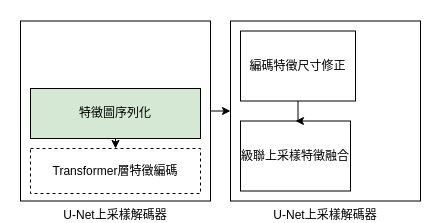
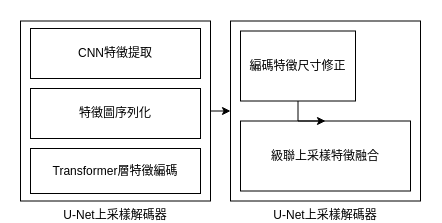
node "CNN特徵提取": added
node "特徵圖序列化": fillcolor #d5e8d4 -> #ffffff
edge "特徵圖序列化" -> "Transformer層特徵編碼": removed
node "級聯上采樣特徵融合": size 110x70 -> 170x70
node "Transformer層特徵編碼": style dashed -> solid
